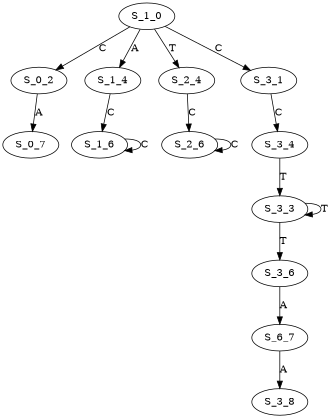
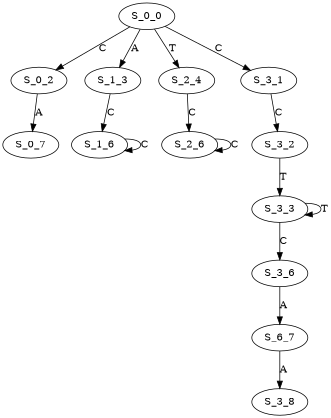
node "S_1_0": label "S_1_0" -> "S_0_0"
node "S_1_4": label "S_1_4" -> "S_1_3"
node "S_3_4": label "S_3_4" -> "S_3_2"
edge "S_3_3" -> "S_3_6": label "T" -> "C"
